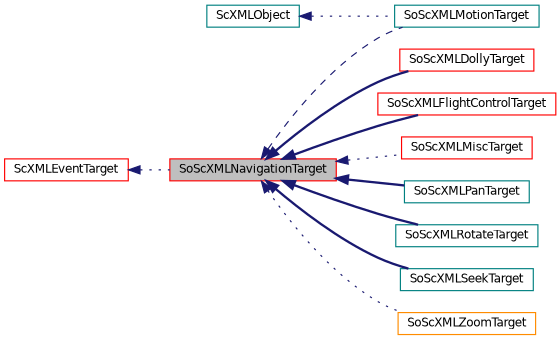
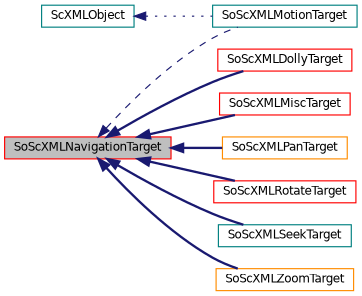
node "SoScXMLFlightControlTarget": removed
edge "SoScXMLMiscTarget" -> "SoScXMLNavigationTarget": style dotted -> bold
node "ScXMLEventTarget": removed
node "SoScXMLPanTarget": color teal -> darkorange
node "SoScXMLRotateTarget": color teal -> red
edge "SoScXMLZoomTarget" -> "SoScXMLNavigationTarget": style dotted -> bold
